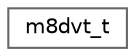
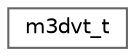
node "m8dvt_t": label "m8dvt_t" -> "m3dvt_t"
